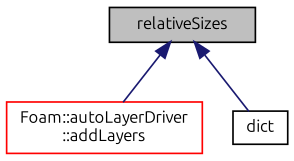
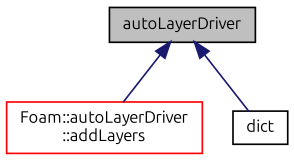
node "relativeSizes": label "relativeSizes" -> "autoLayerDriver"
